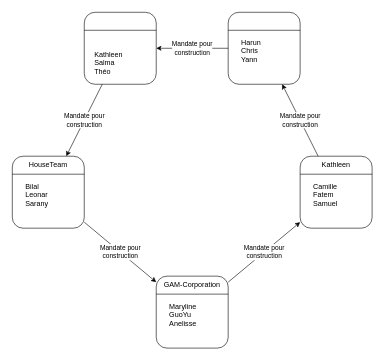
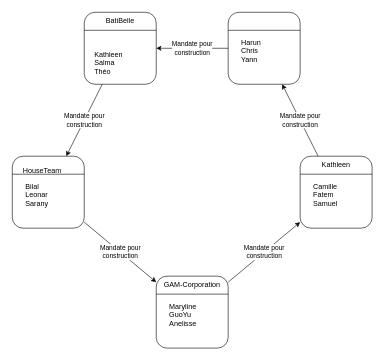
node "BatiBelle": added
node "HouseTeam": moved (48, 165) -> (42, 171)
